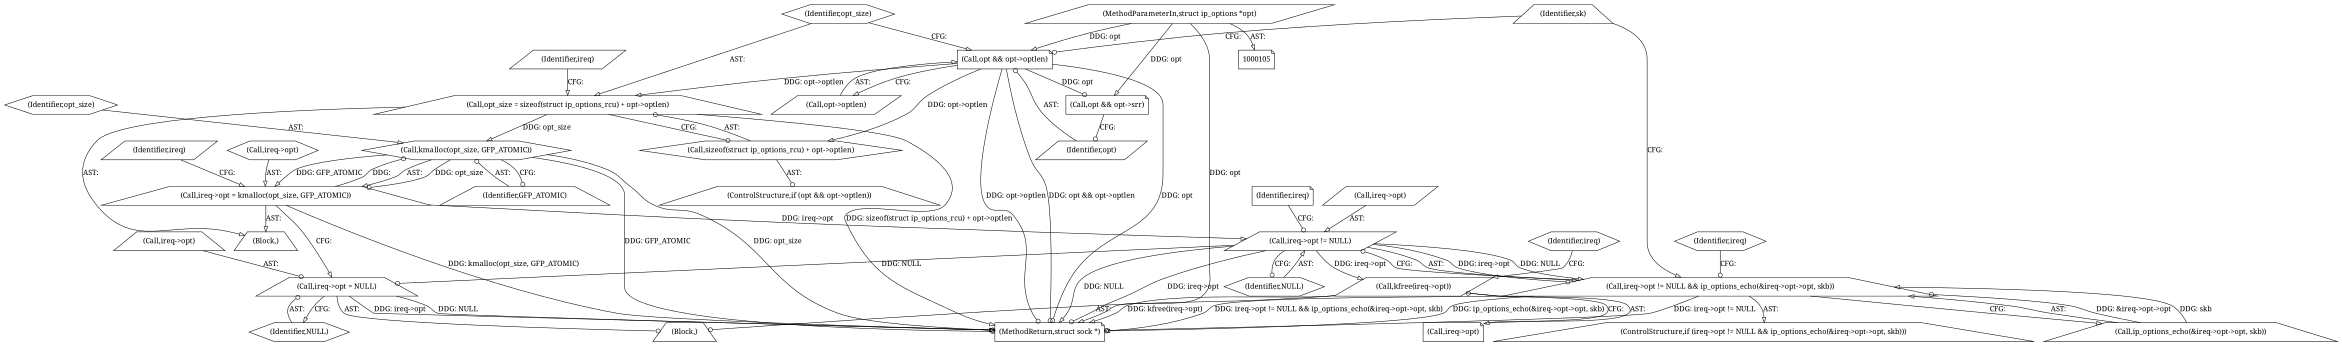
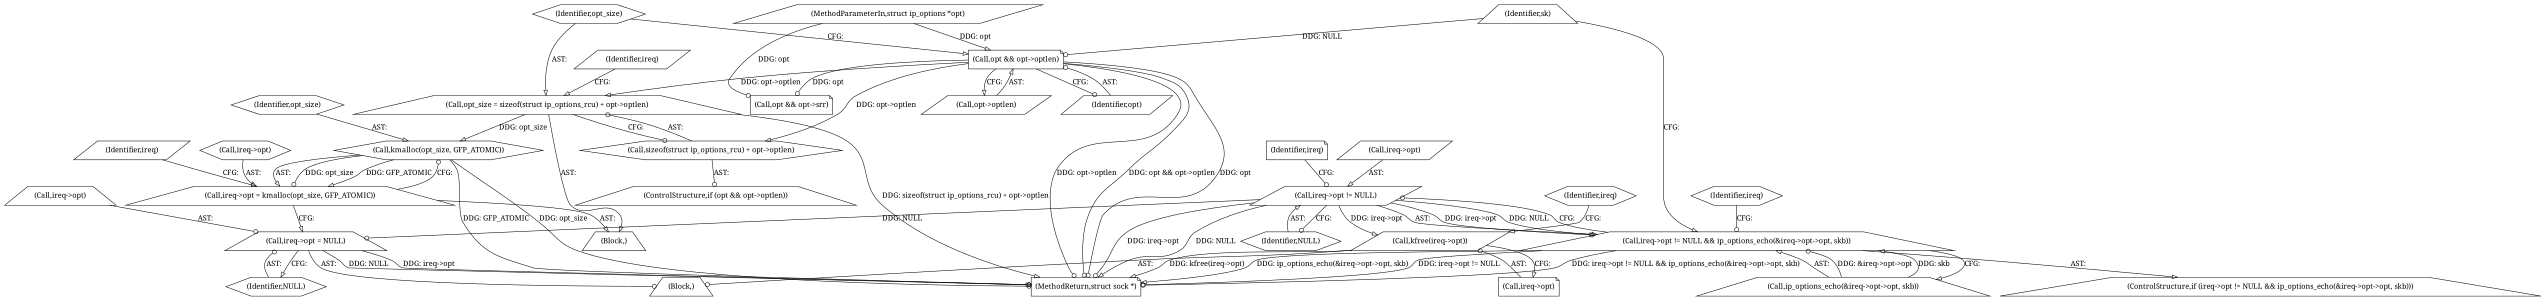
edge "(Identifier,sk)" -> "(Call,opt && opt->optlen)": label "CFG: " -> "DDG: NULL"
edge "(MethodParameterIn,struct ip_options *opt)" -> "(Call,opt && opt->srr)": arrowhead onormal -> odot
node "1000105": removed
edge "(Call,opt && opt->srr)" -> "(Identifier,opt)": now "(Call,opt && opt->optlen)" -> "(Identifier,opt)"
edge "(Call,ireq->opt = kmalloc(opt_size, GFP_ATOMIC))" -> "(Call,kmalloc(opt_size, GFP_ATOMIC))": label "DDG: " -> "CFG: "
node "(Identifier,GFP_ATOMIC)": removed
edge "(MethodParameterIn,struct ip_options *opt)" -> "(MethodReturn,struct sock *)": removed, label "DDG: opt"
edge "(Call,ireq->opt = kmalloc(opt_size, GFP_ATOMIC))" -> "(Call,ireq->opt != NULL)": removed, label "DDG: ireq->opt"
edge "(Call,ireq->opt = kmalloc(opt_size, GFP_ATOMIC))" -> "(MethodReturn,struct sock *)": removed, label "DDG: kmalloc(opt_size, GFP_ATOMIC)"
